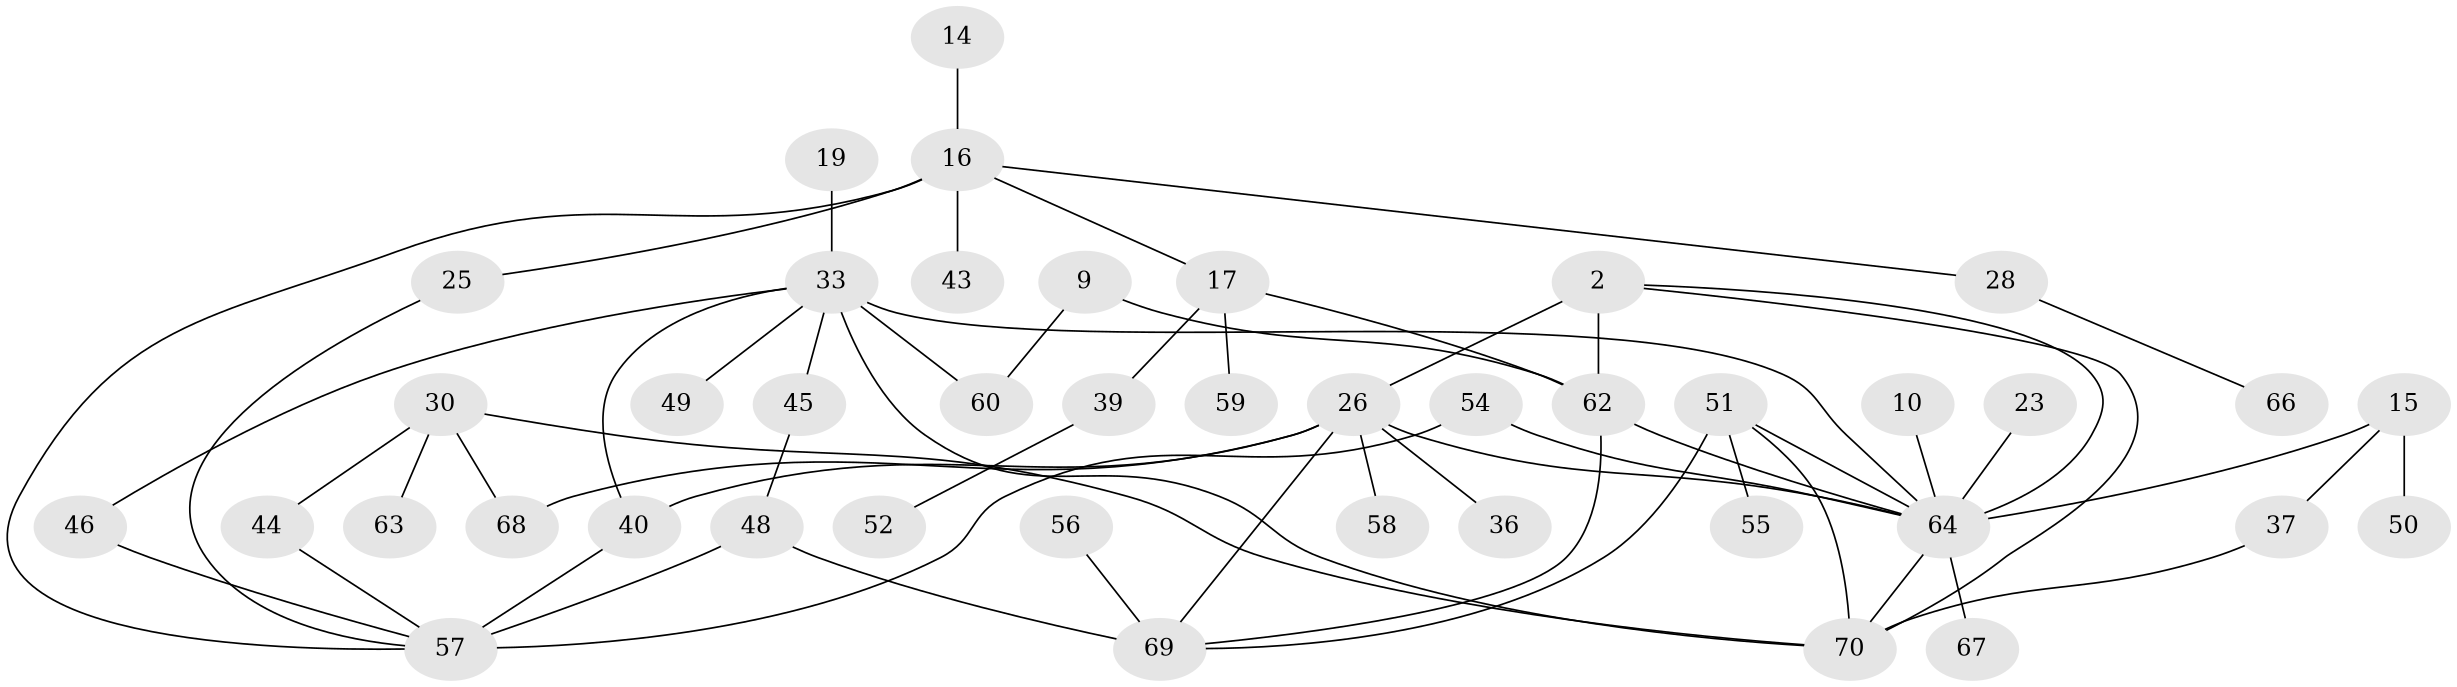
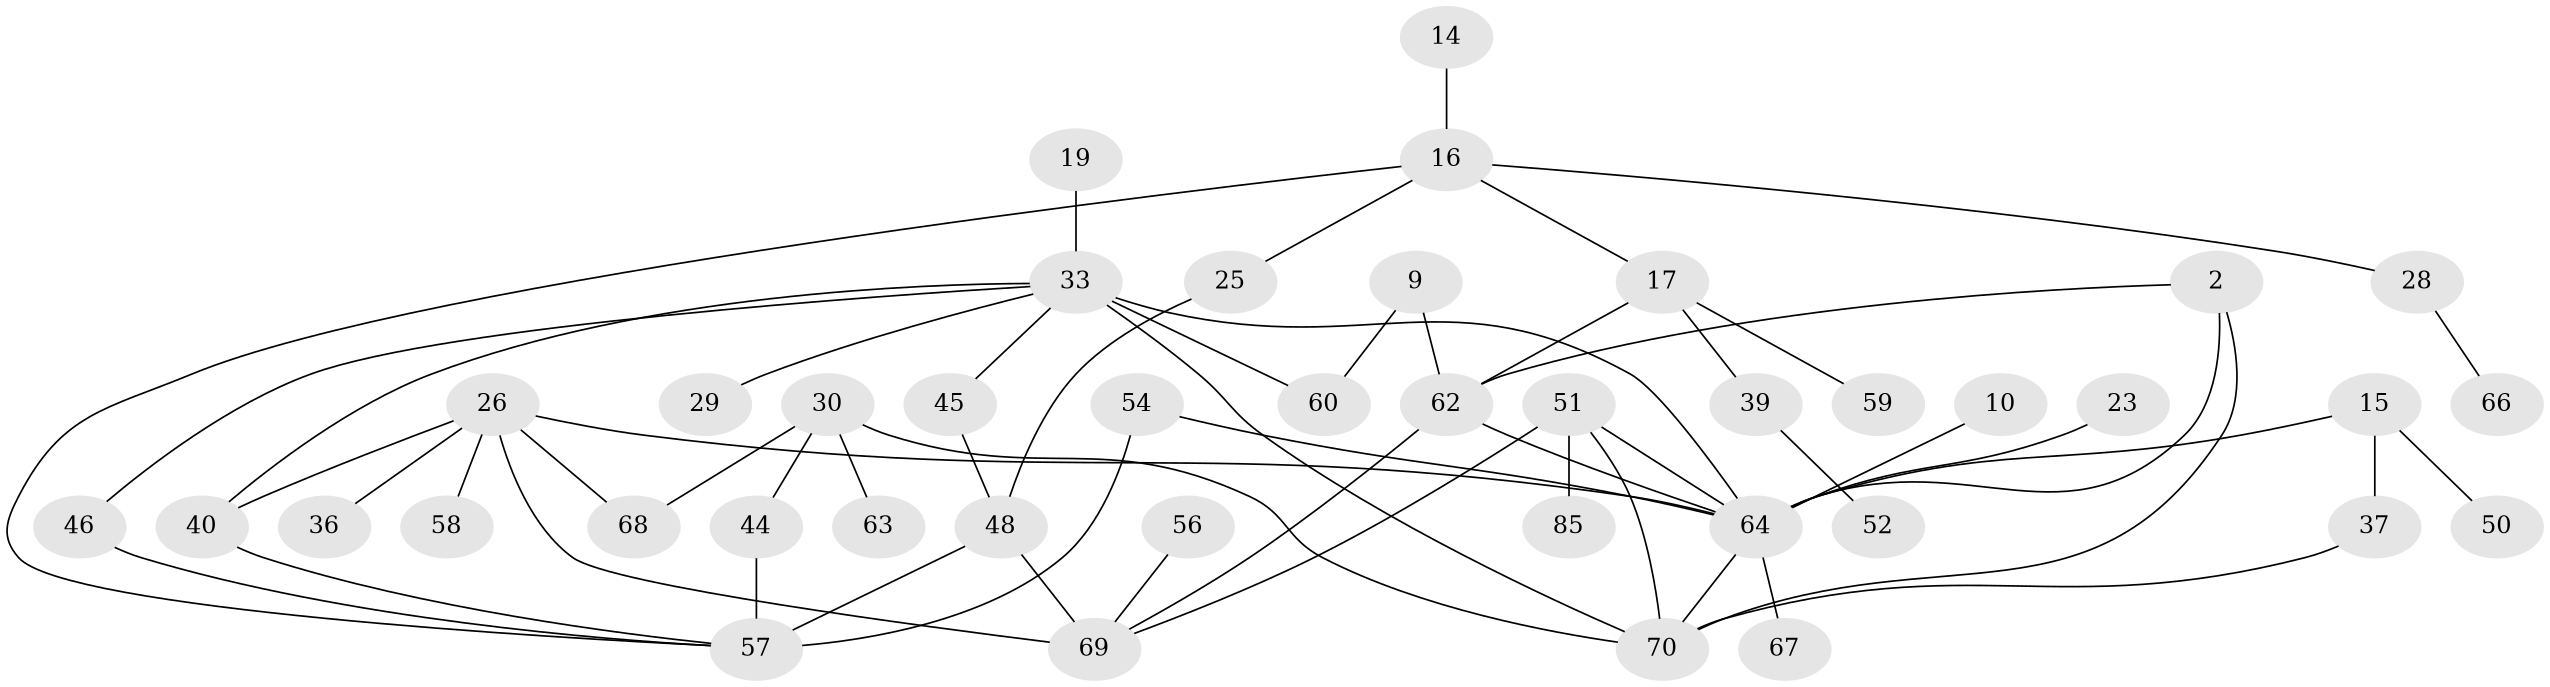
node "43": removed
edge "2" -- "26": removed
node "49": label "49" -> "29"
edge "25" -- "57": now "25" -- "48"
node "55": label "55" -> "85"
